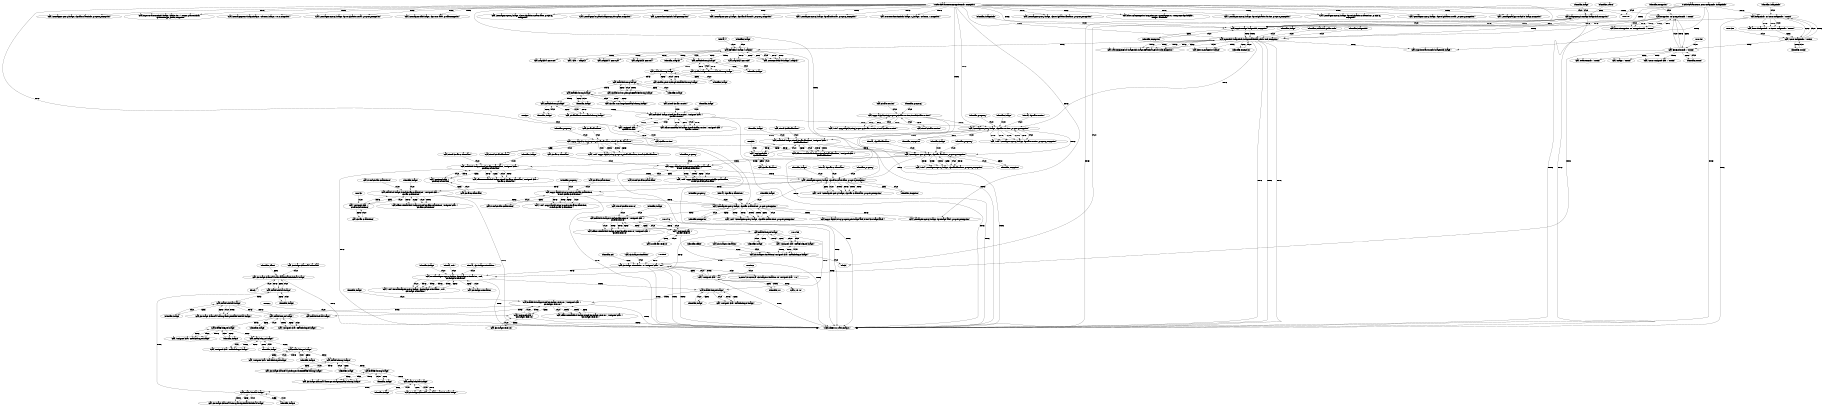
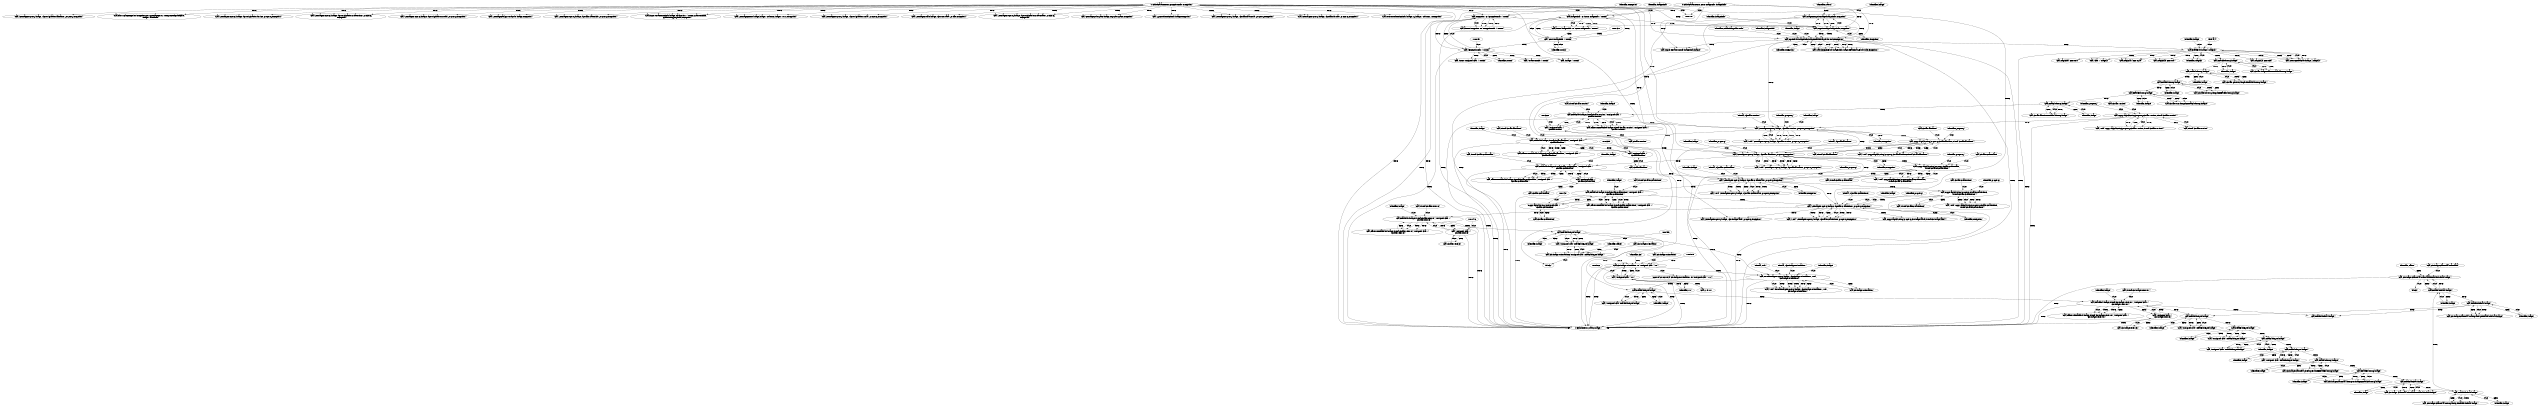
edge "1000130" -> "(Call,(const ImageInfo *) NULL)": label "AST: " -> "DDG: "
node "(Call,DestroyImageList(image))": removed
node "(Call,(unsigned char *) cin.file.create_time)": label "(Call,(unsigned char *) cin.file.create_time)" -> "(CopyMagickString,(unsigned char *) cin.file.create_time)"
node "(Call,model.file.reserve)": label "(Call,model.file.reserve)" -> "(Call,cin.file.reserve)"
edge "(Call,(ExceptionInfo *) NULL)" -> "(Call,(unsigned char) (~0))": now "(Call,(ExceptionInfo *) NULL)" -> "(MethodReturn,static Image *)"
node "(Call,sizeof(cin.image.reserve1))": added
node "1000602": removed
